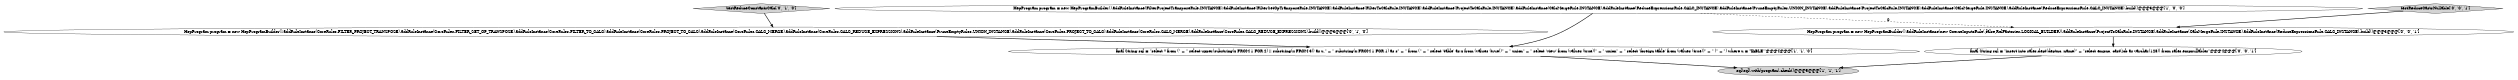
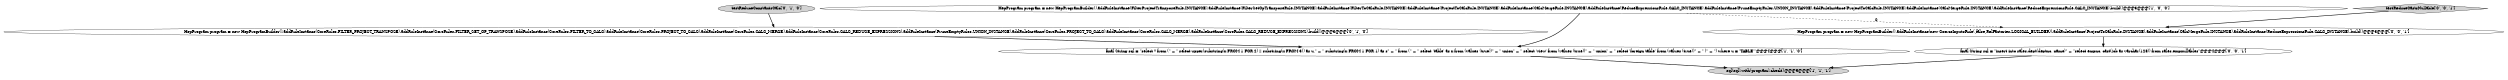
node "testReduceConstantsCalc['0', '1', '0']": shape diamond -> ellipse
